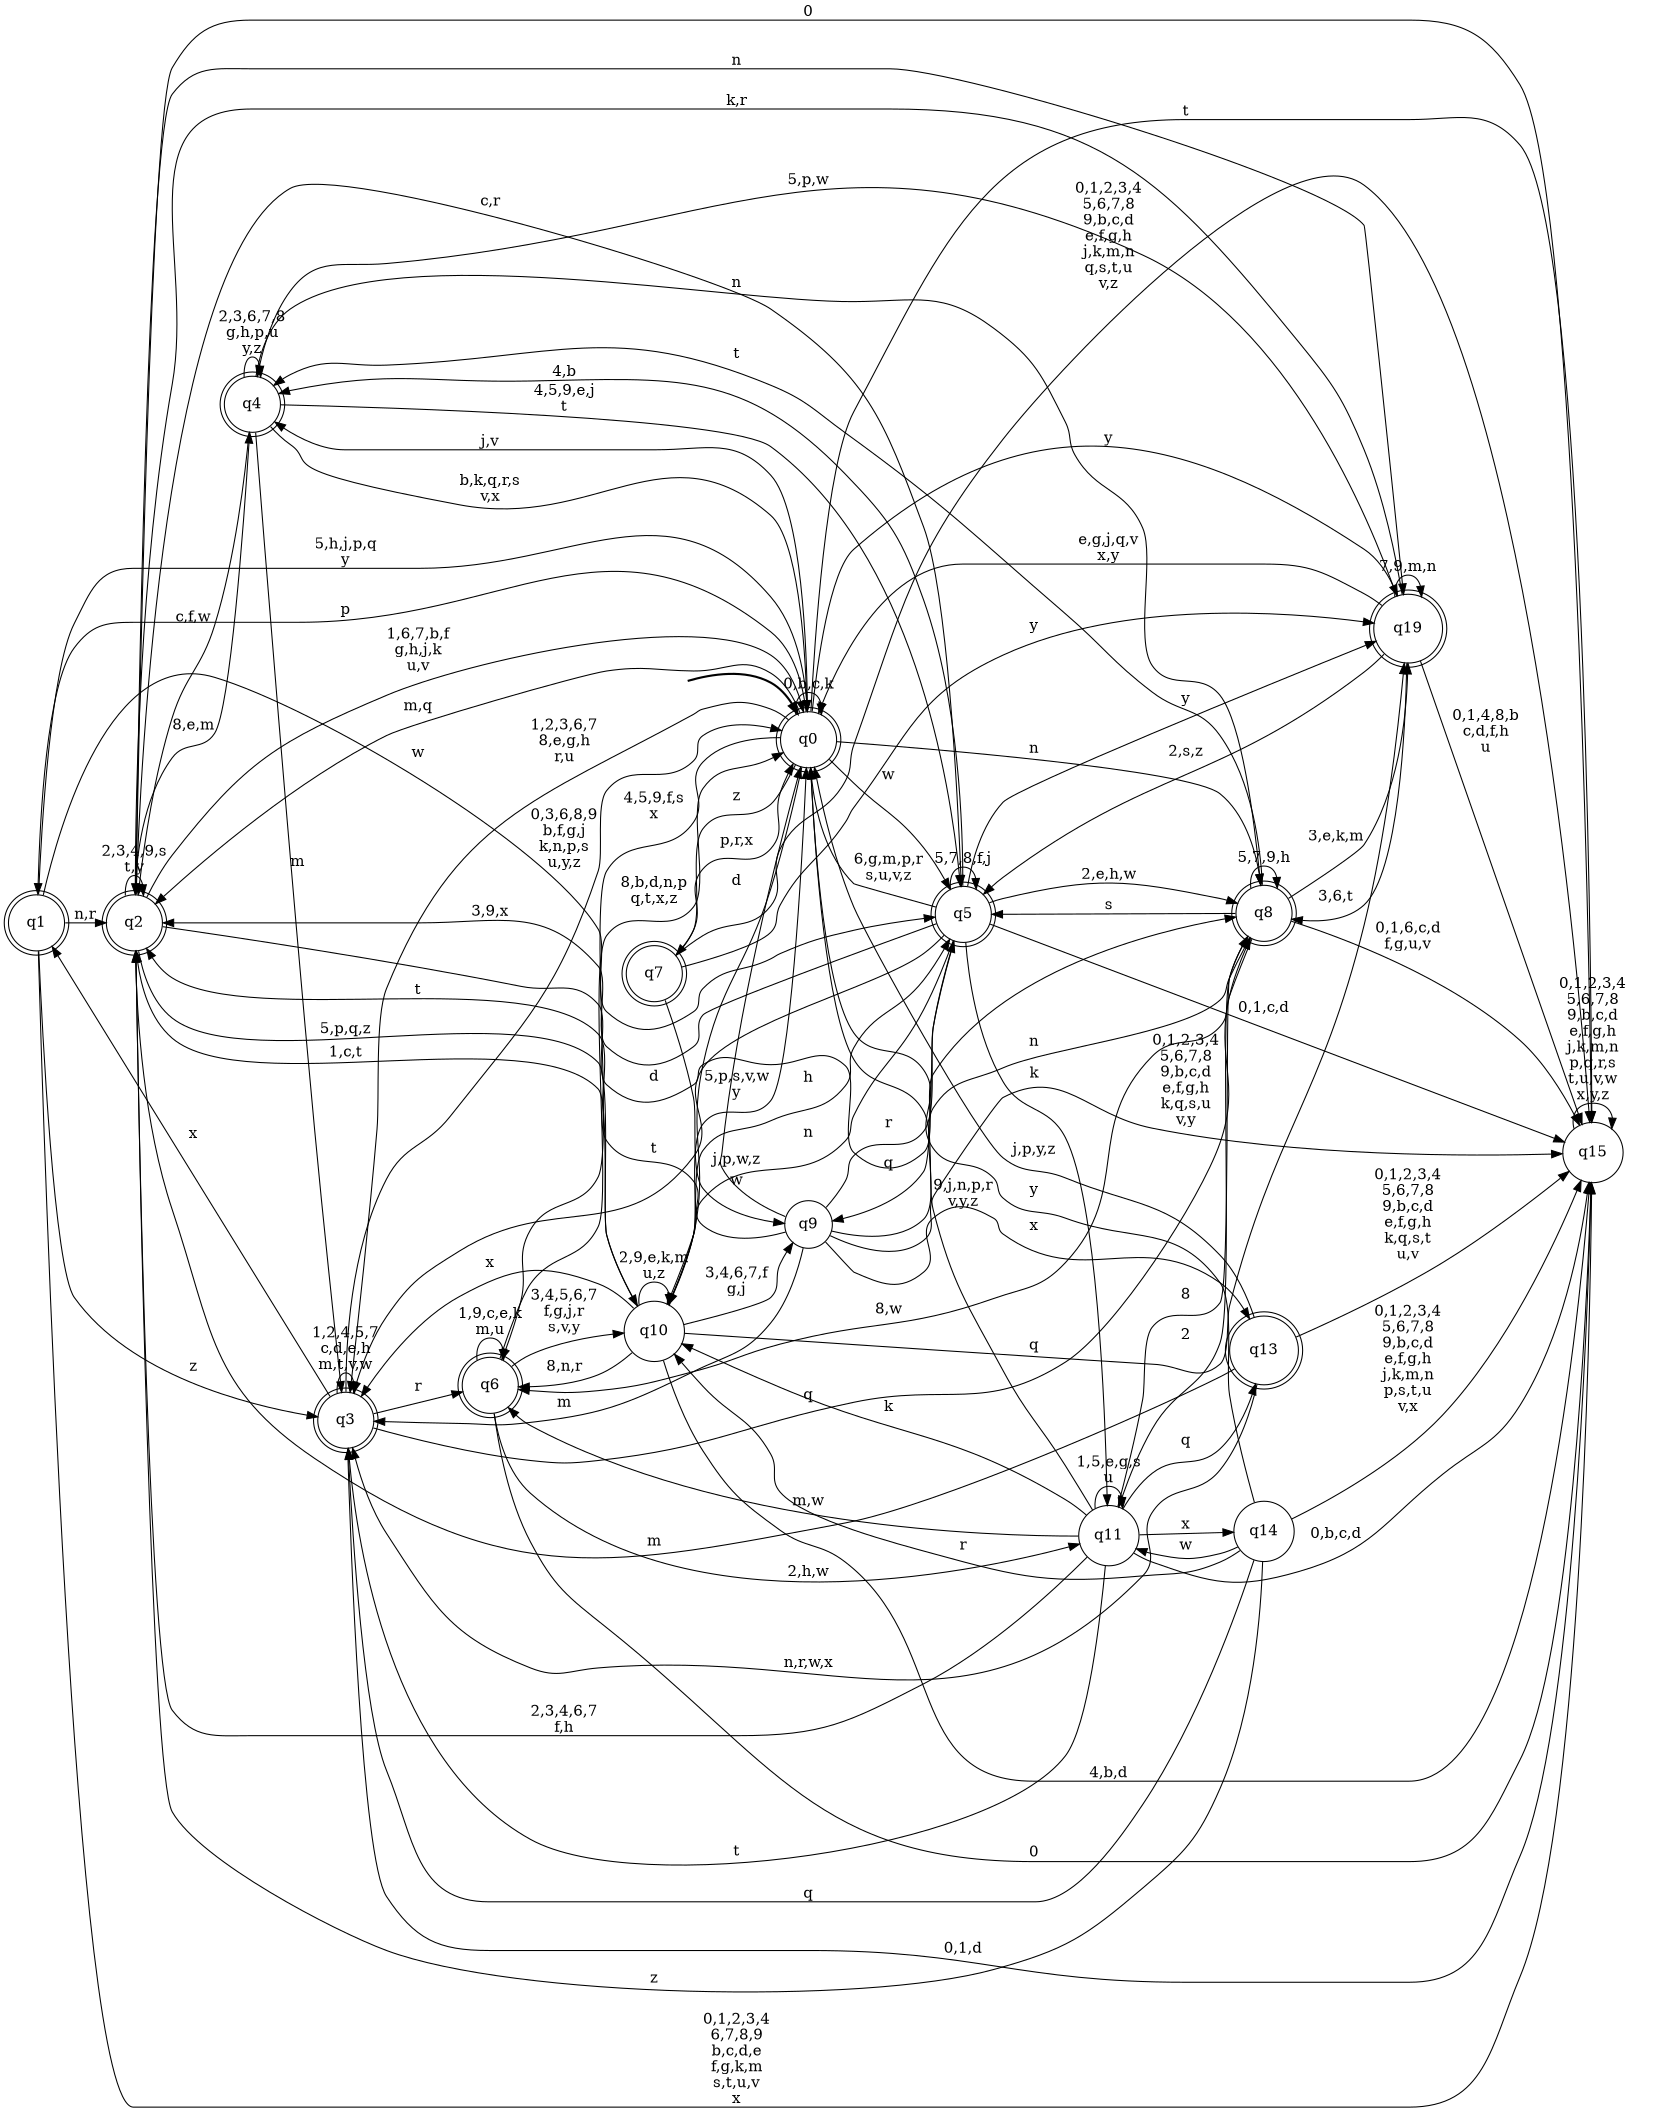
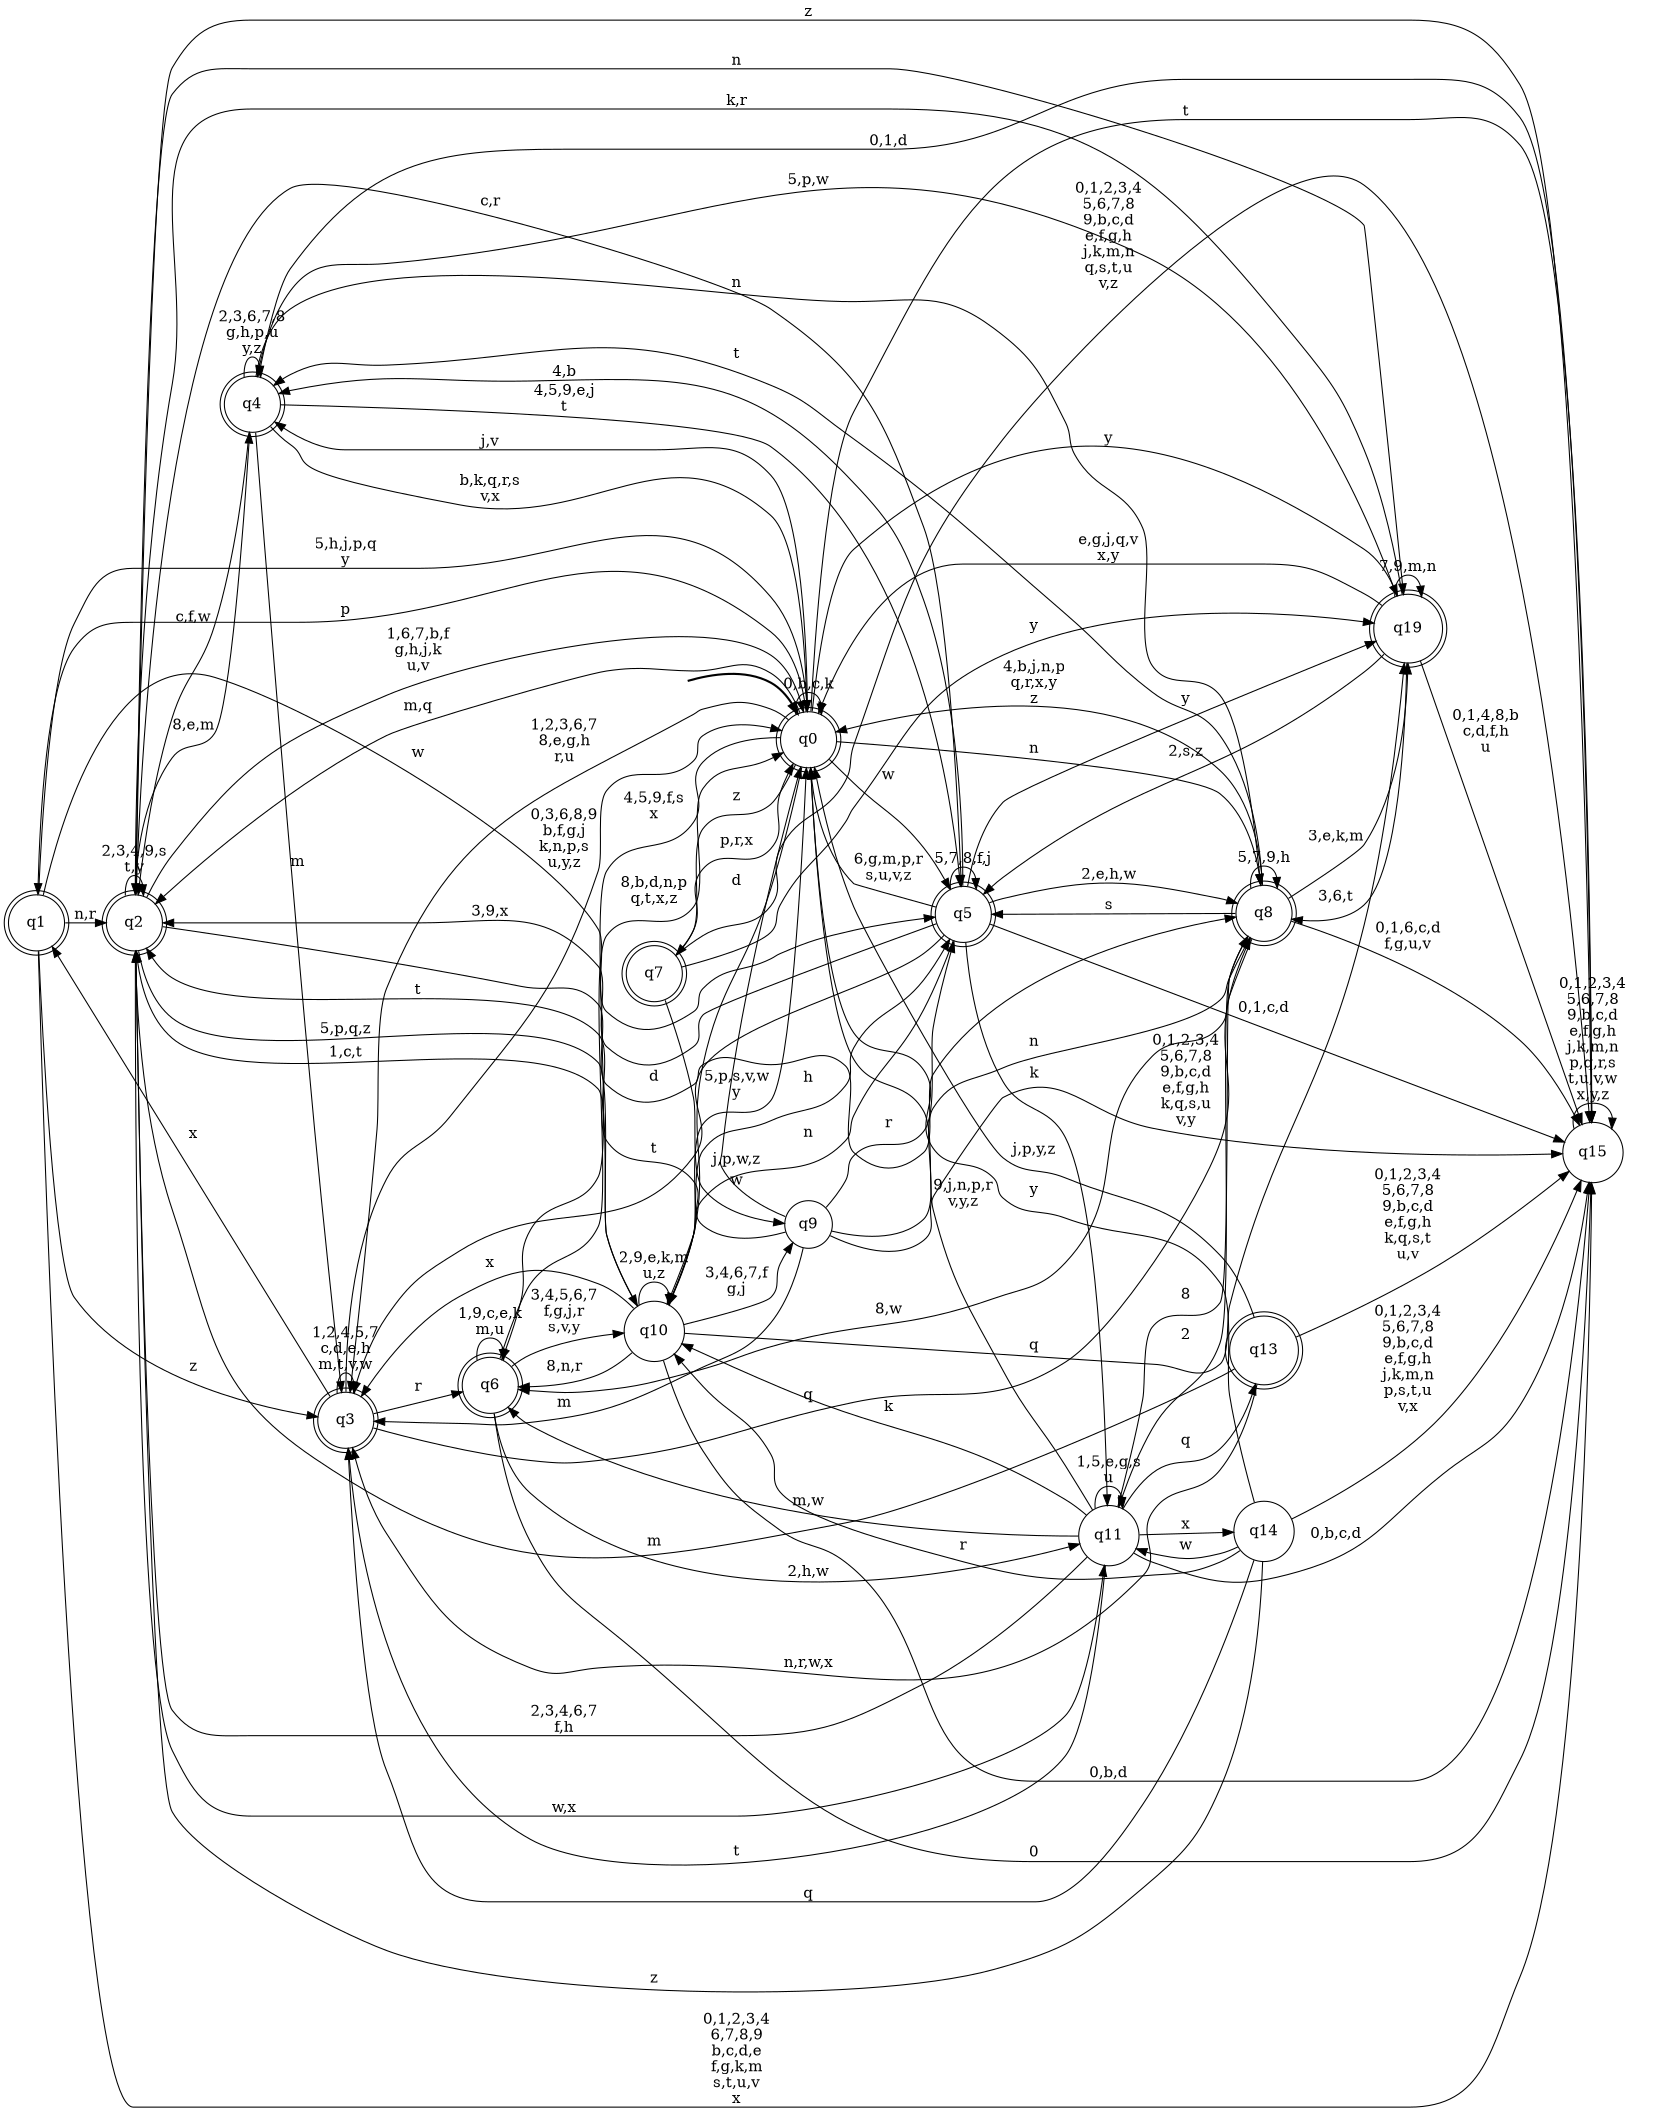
edge "q2" -> "q15": label "0" -> "z"
edge "q8" -> "q0": added, label "4,b,j,n,p q,r,x,y z"
edge "q5" -> "q9": removed, label "q"
edge "q9" -> "q13": removed, label "x"
edge "q10" -> "q15": label "4,b,d" -> "0,b,d"
edge "q2" -> "q11": added, label "w,x"
edge "q3" -> "q15": now "q4" -> "q15"
